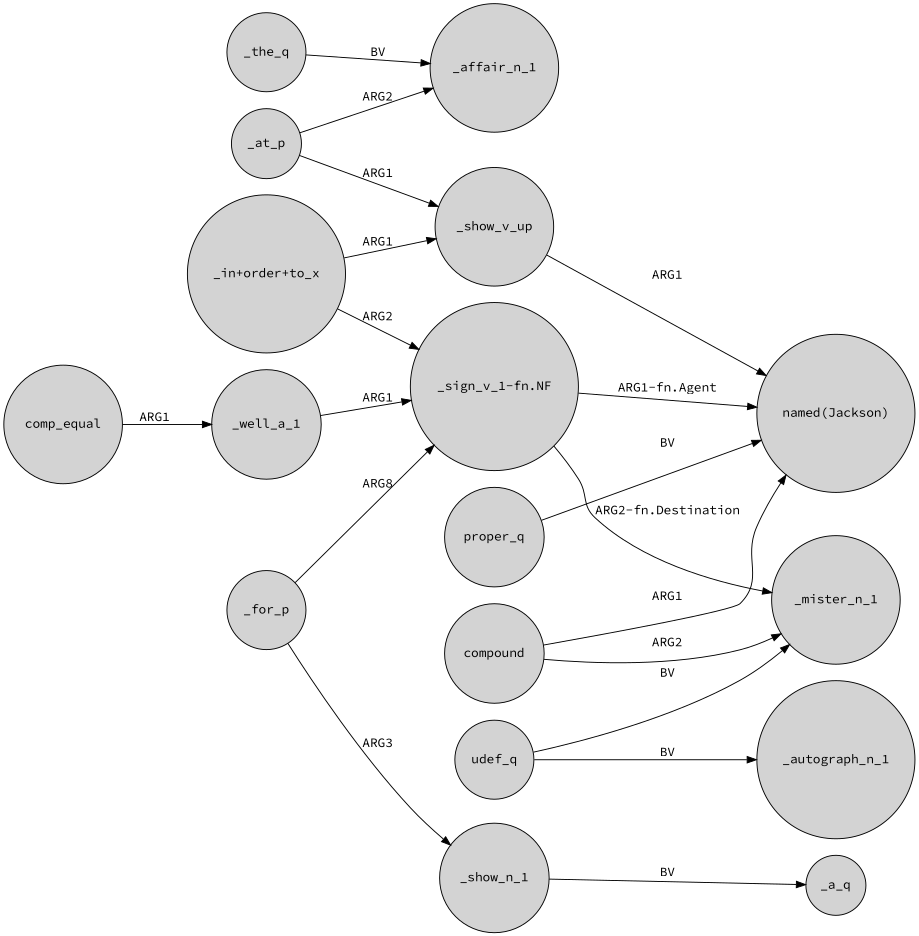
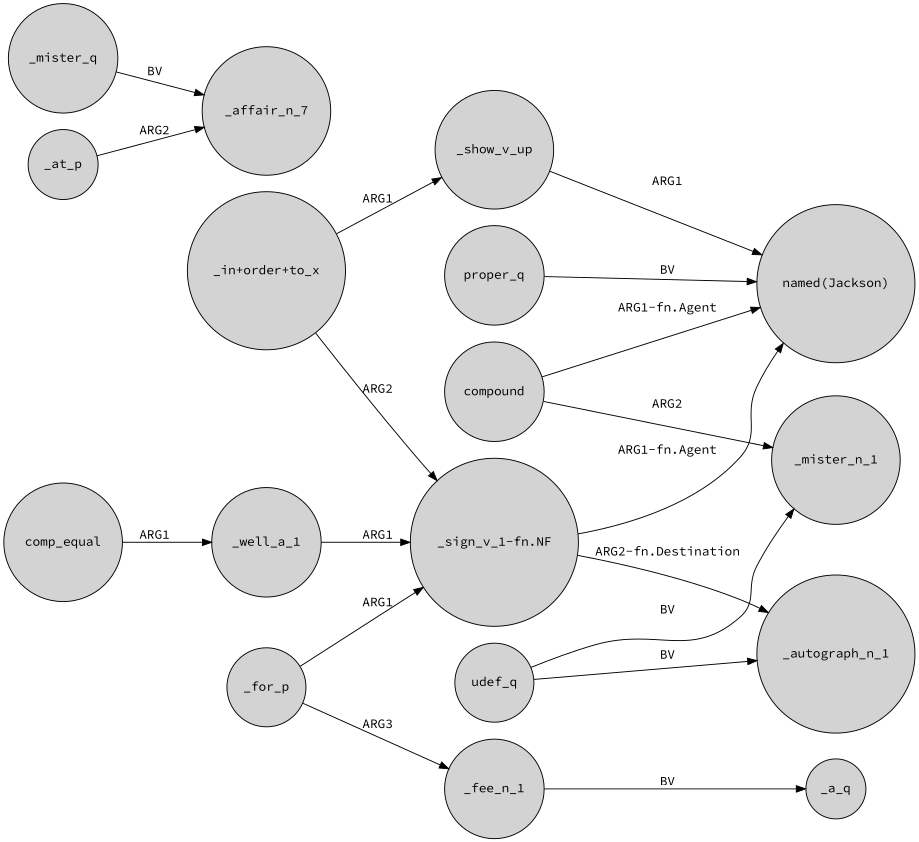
node "_the_q": label "_the_q" -> "_mister_q"
node "_affair_n_1": label "_affair_n_1" -> "_affair_n_7"
edge "_at_p" -> "_show_v_up": removed, label "ARG1"
edge "_for_p" -> "_sign_v_1-fn.NF": label "ARG8" -> "ARG1"
edge "_sign_v_1-fn.NF" -> "_mister_n_1": now "_sign_v_1-fn.NF" -> "_autograph_n_1"
edge "compound" -> "named(Jackson)": label "ARG1" -> "ARG1-fn.Agent"
node "_show_n_1": label "_show_n_1" -> "_fee_n_1"
